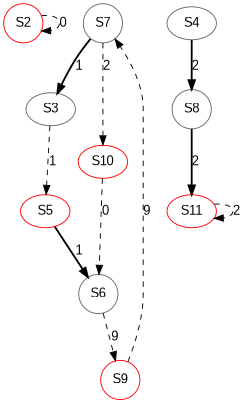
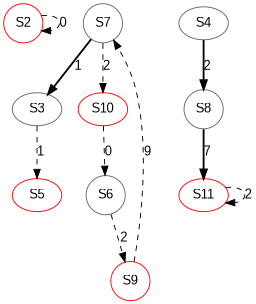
edge "S8" -> "S11": label "2" -> "7"
edge "S5" -> "S6": removed, label "1"
edge "S6" -> "S9": label "9" -> "2"
